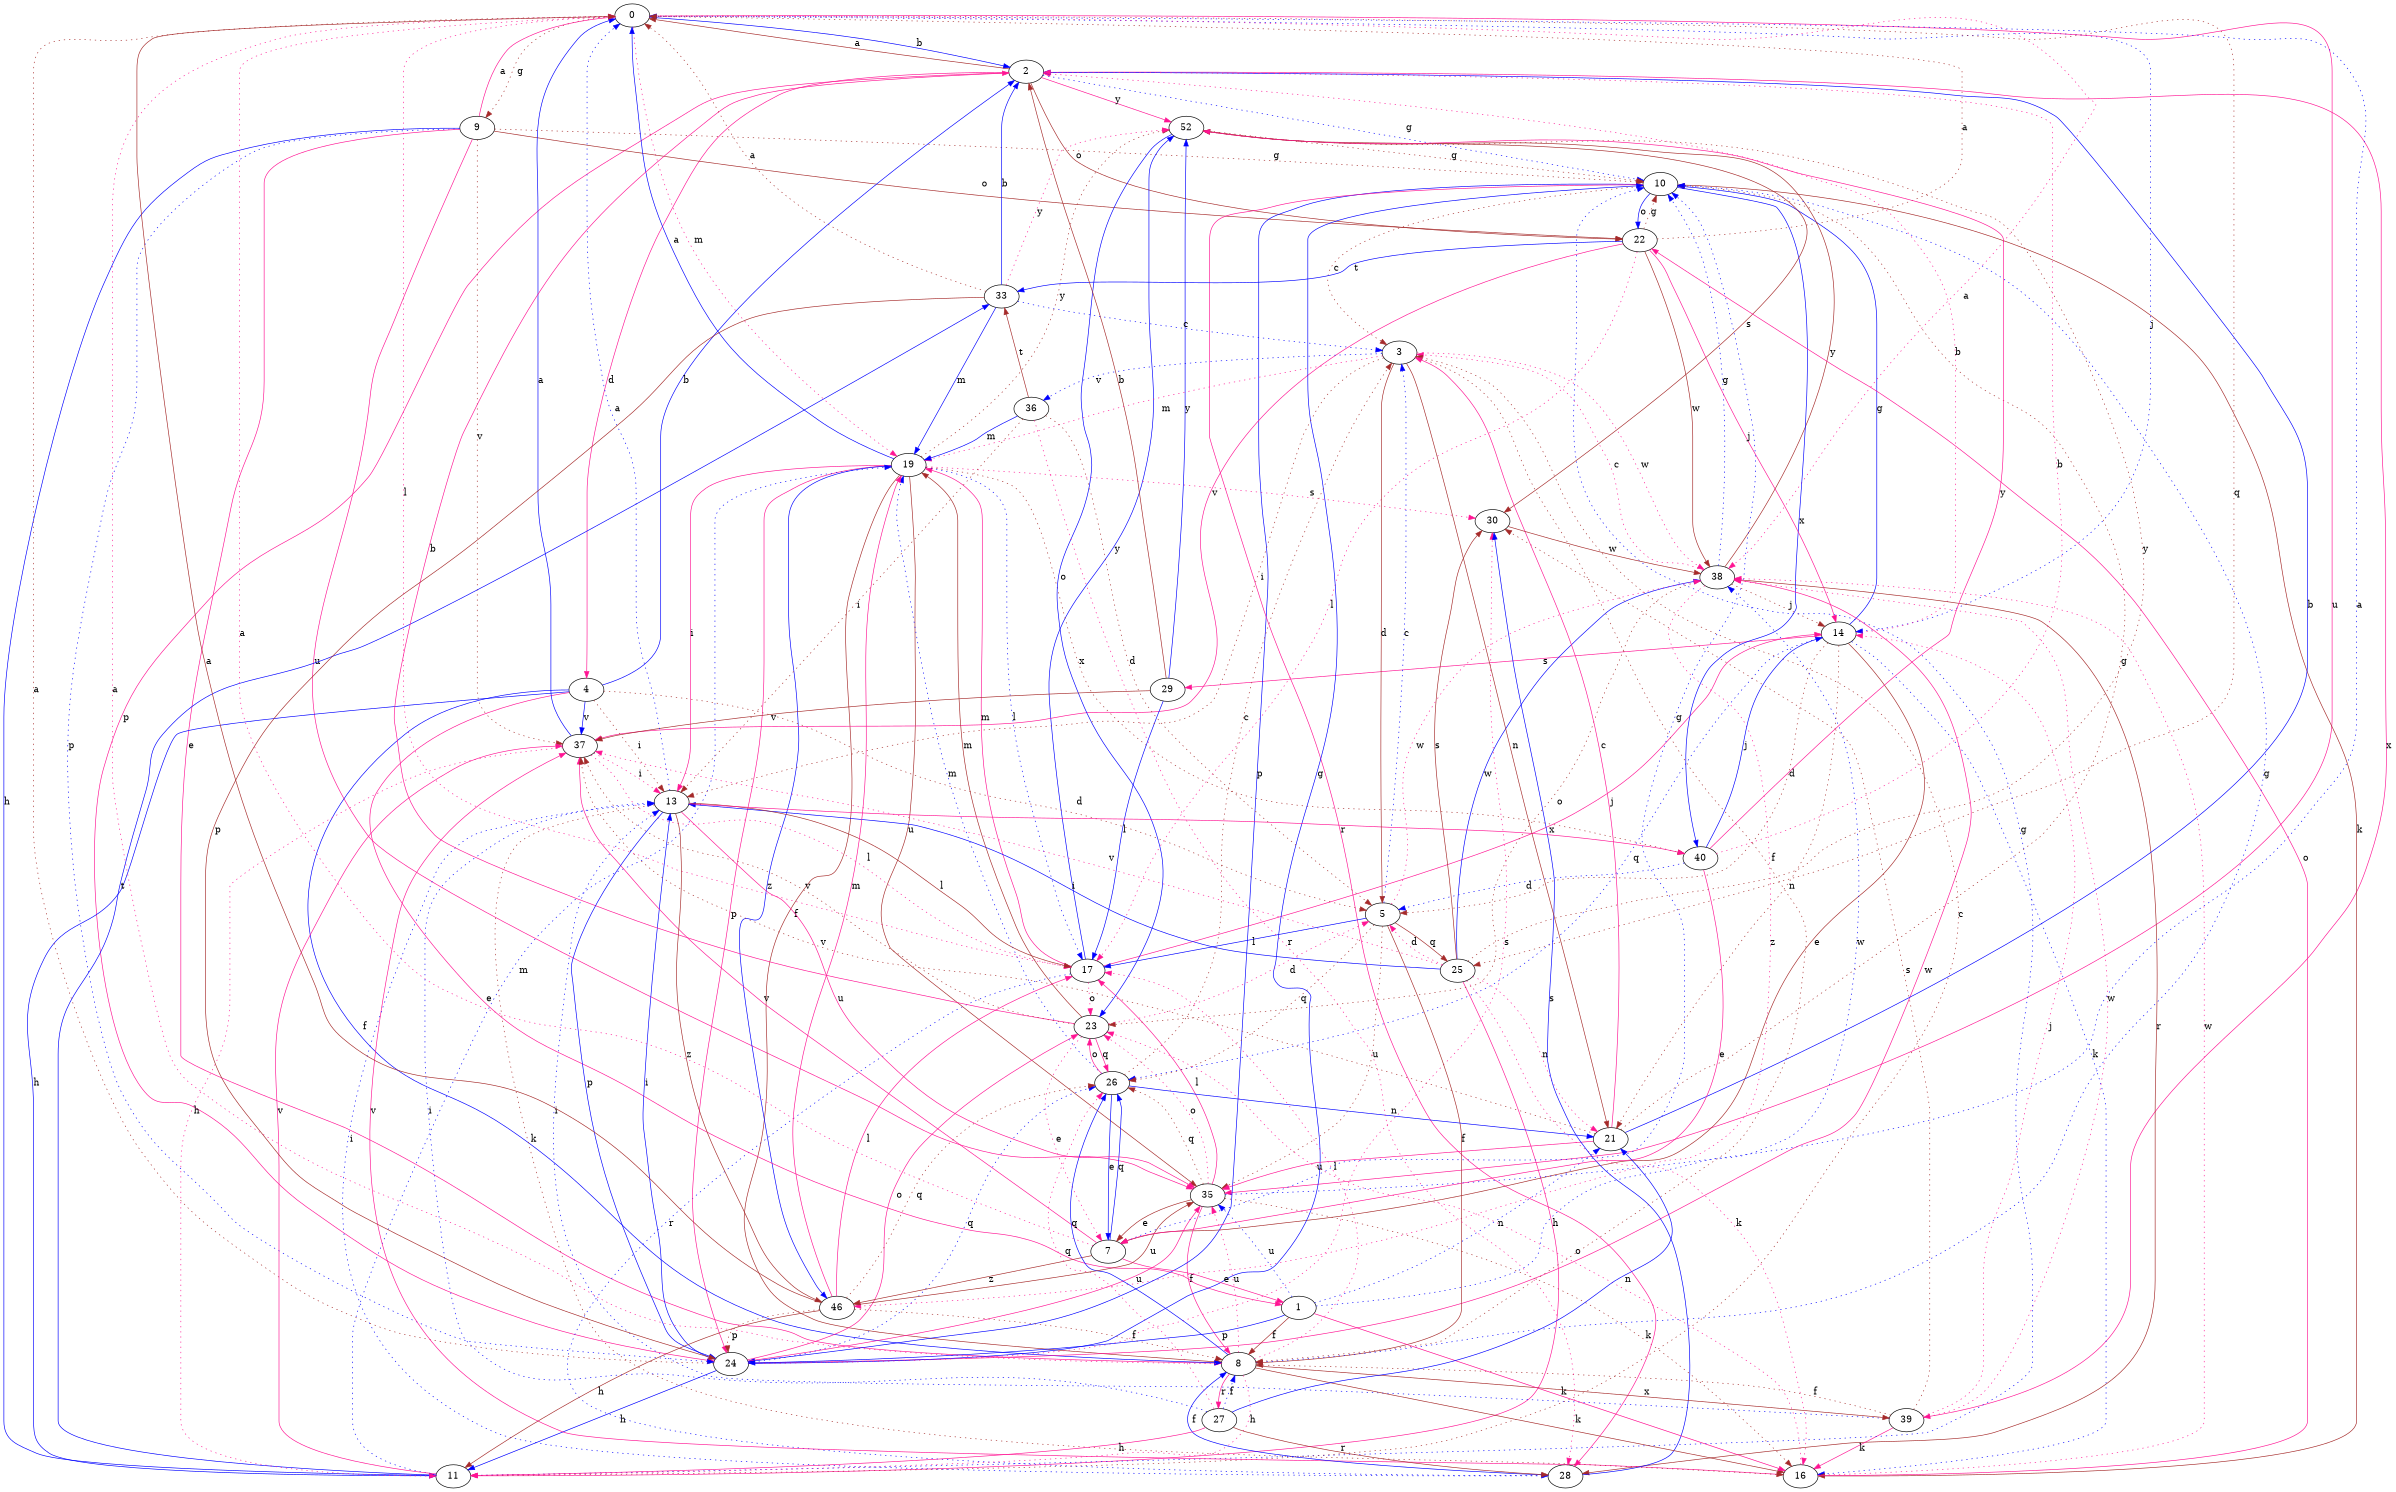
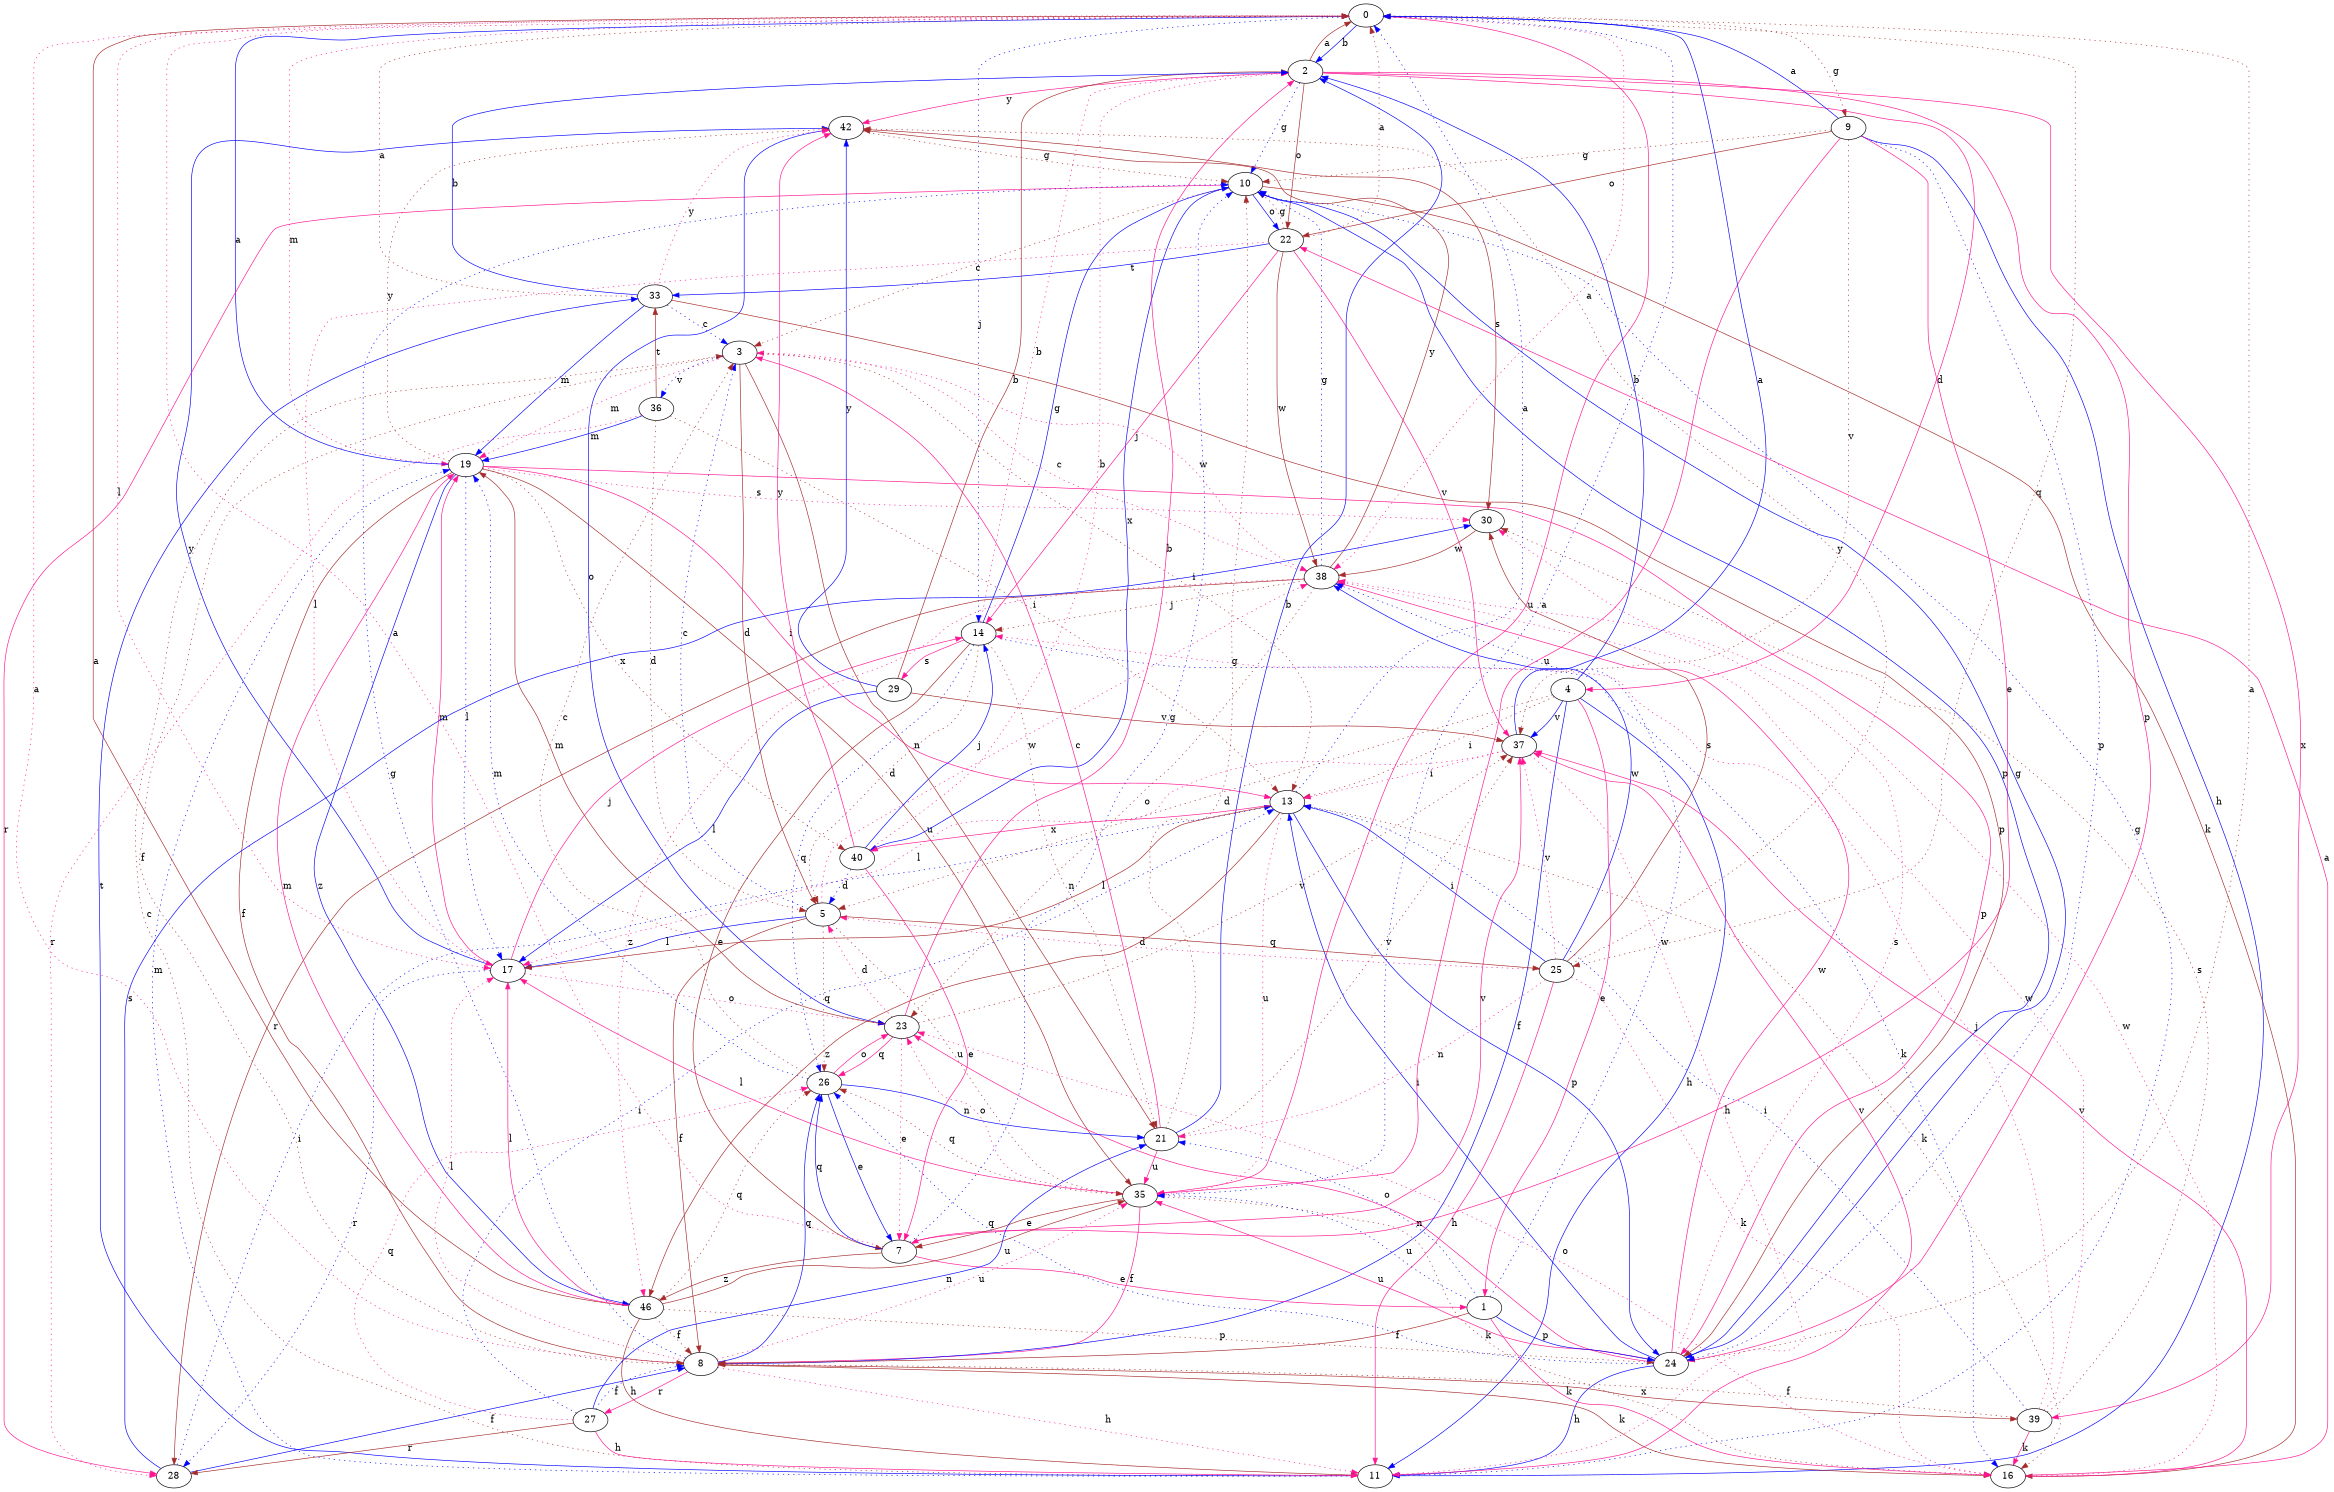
edge "9" -> "0": color deeppink -> blue
node "52": label "52" -> "42"
edge "16" -> "22": label "o" -> "a"
edge "9" -> "8": now "9" -> "7"
edge "13" -> "35": style solid -> dotted
